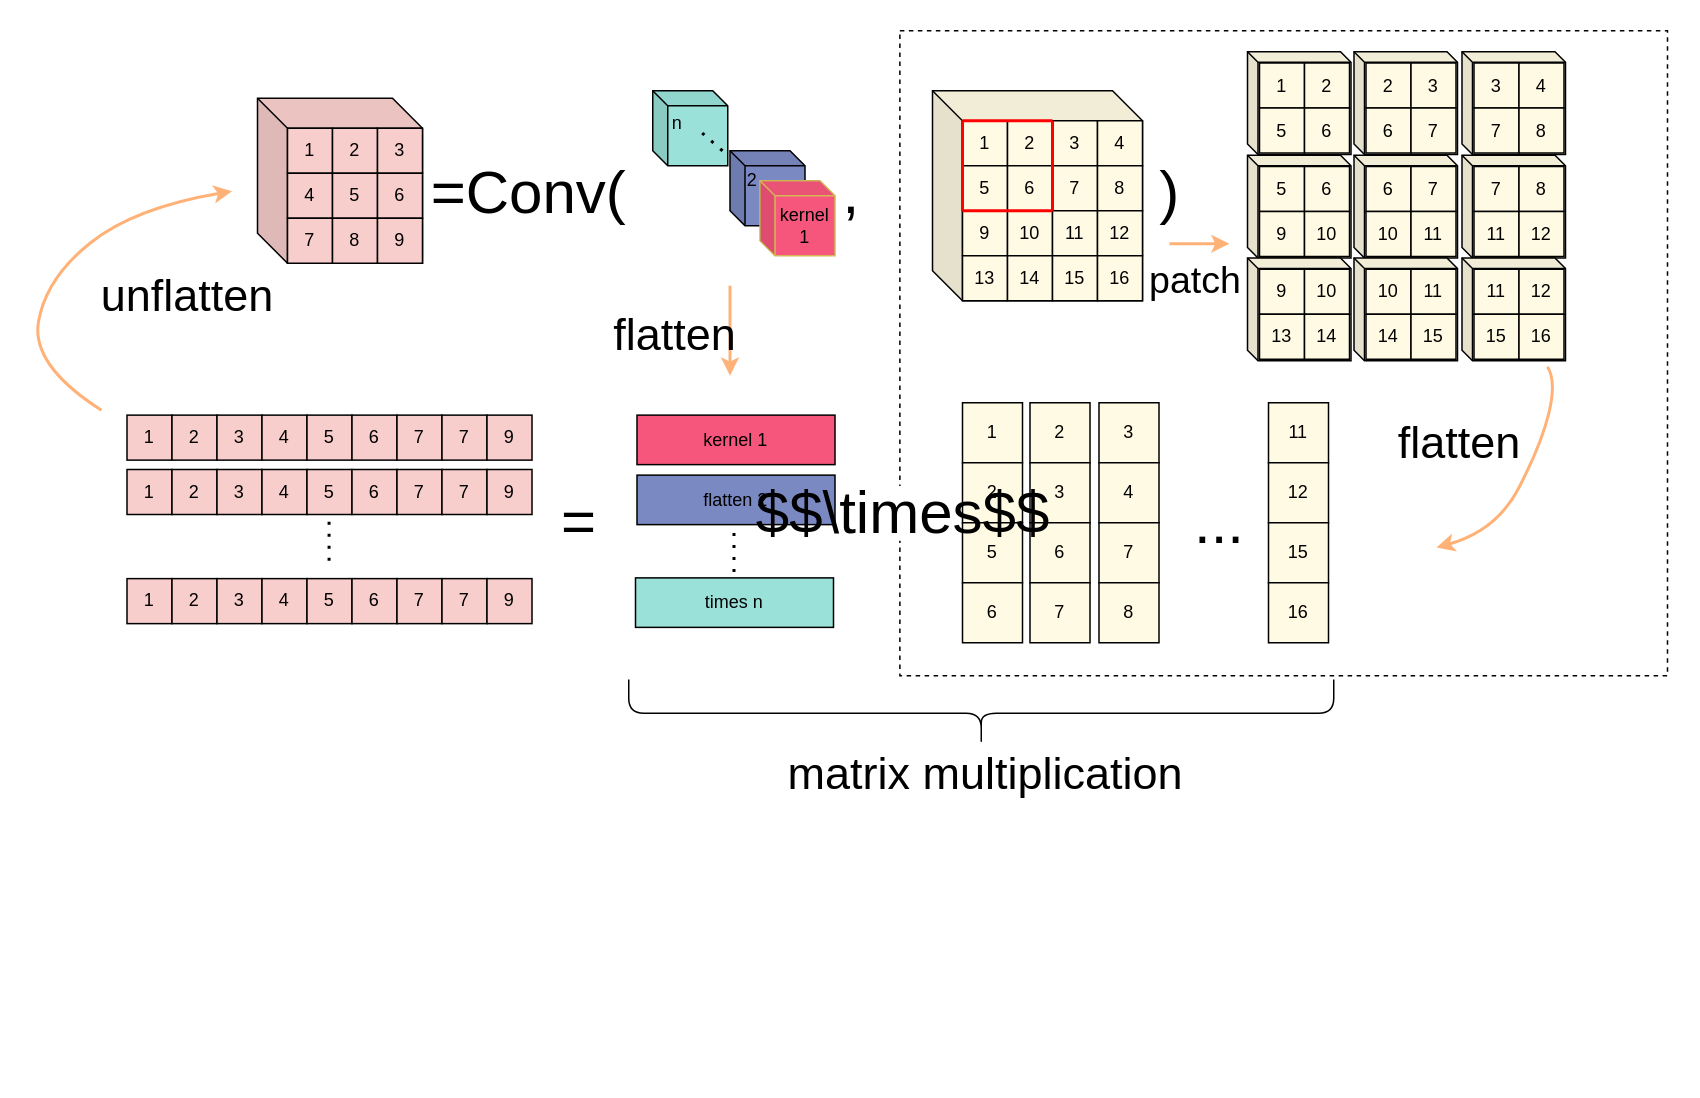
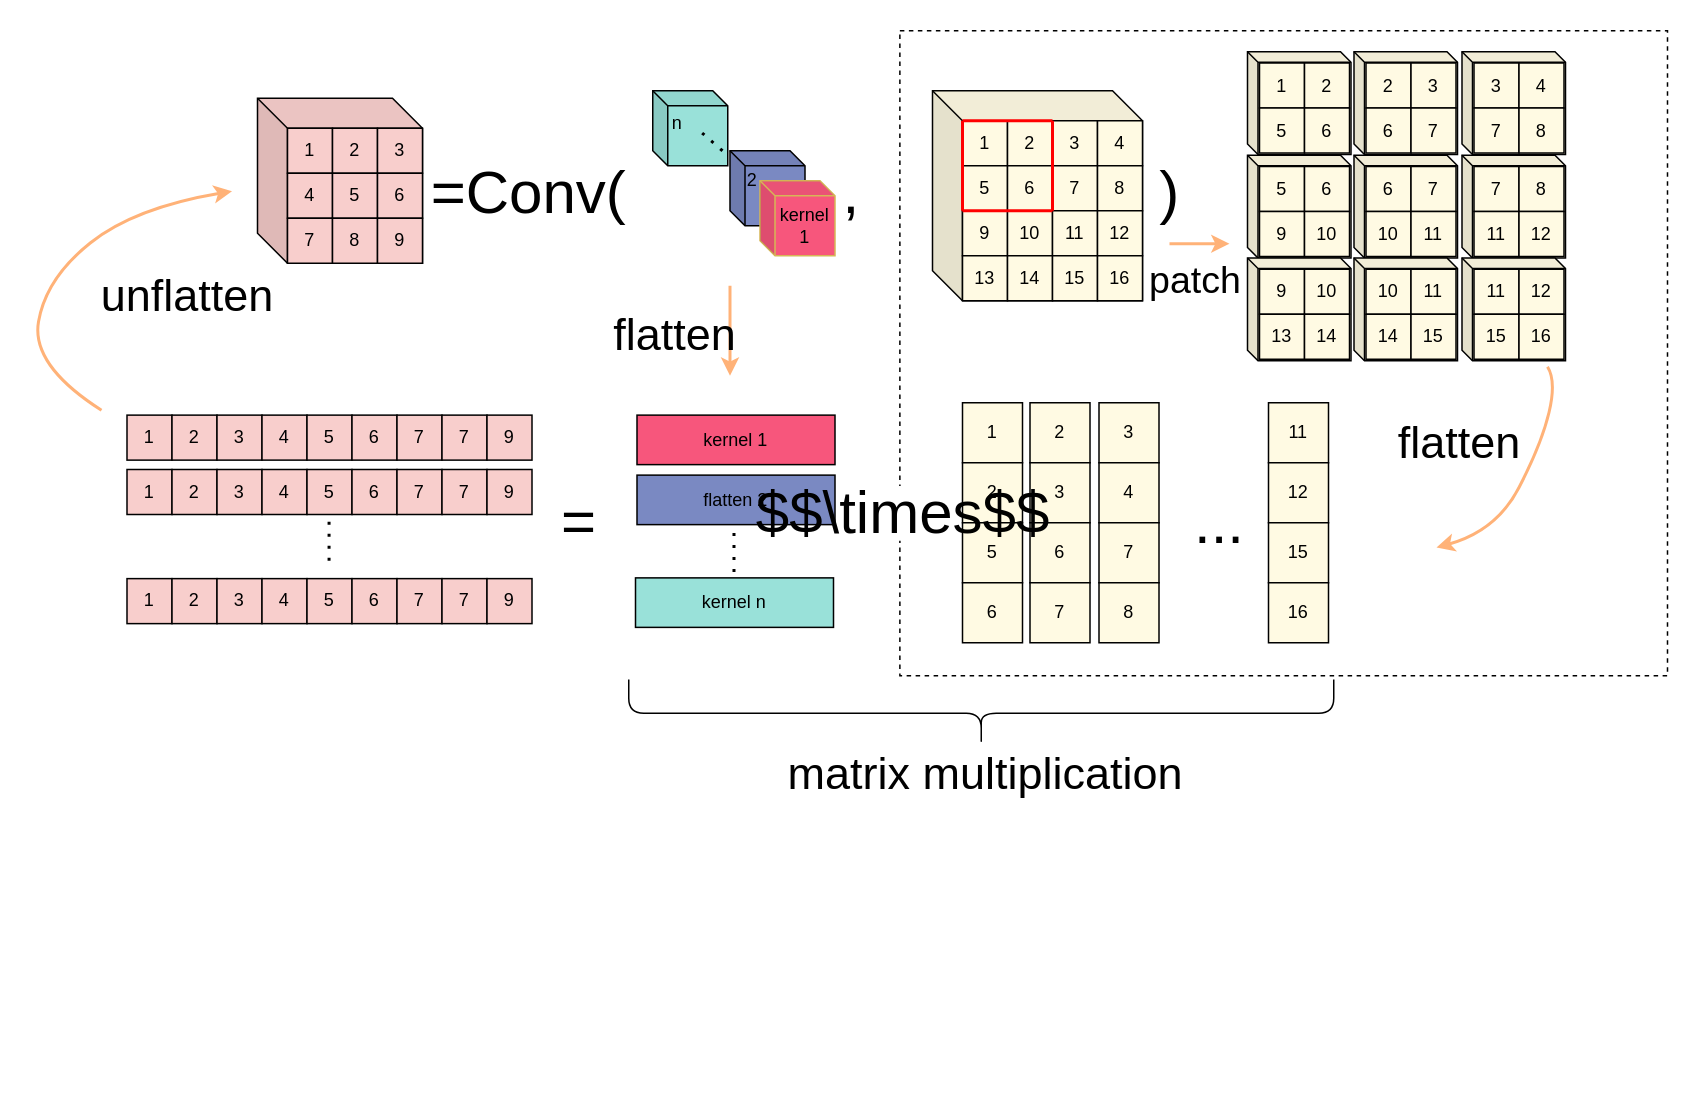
node "times n": label "times n" -> "kernel n"
